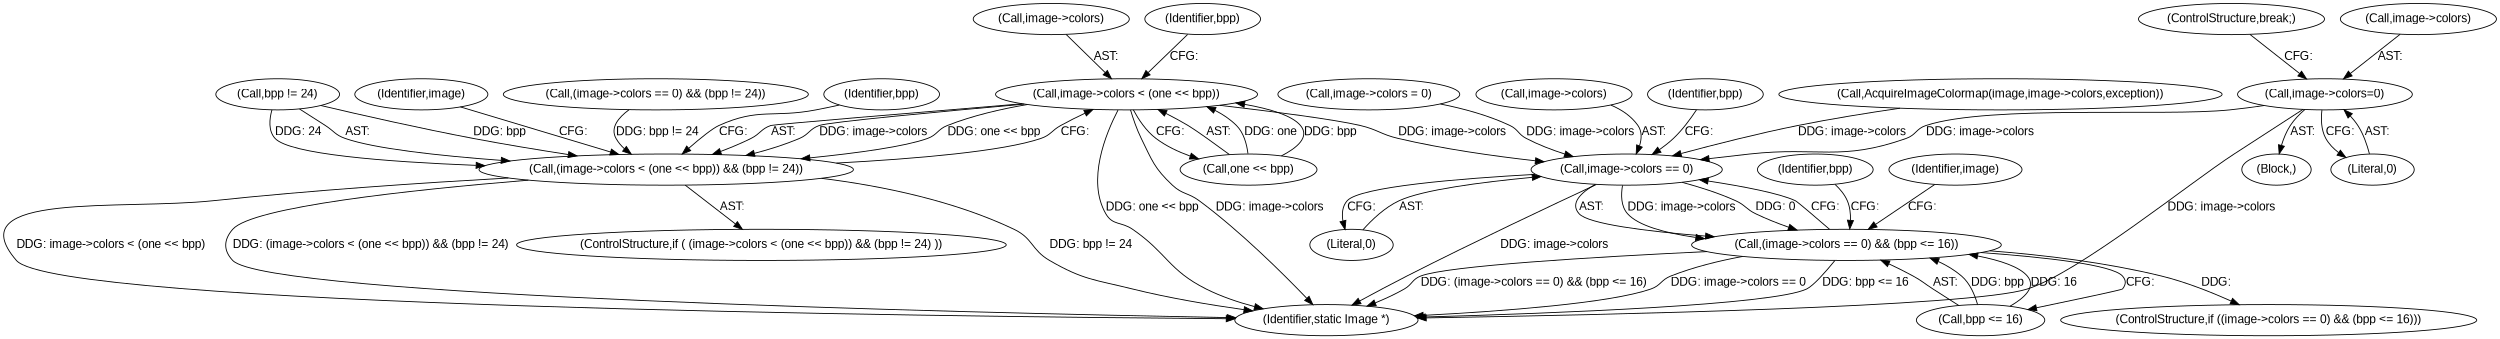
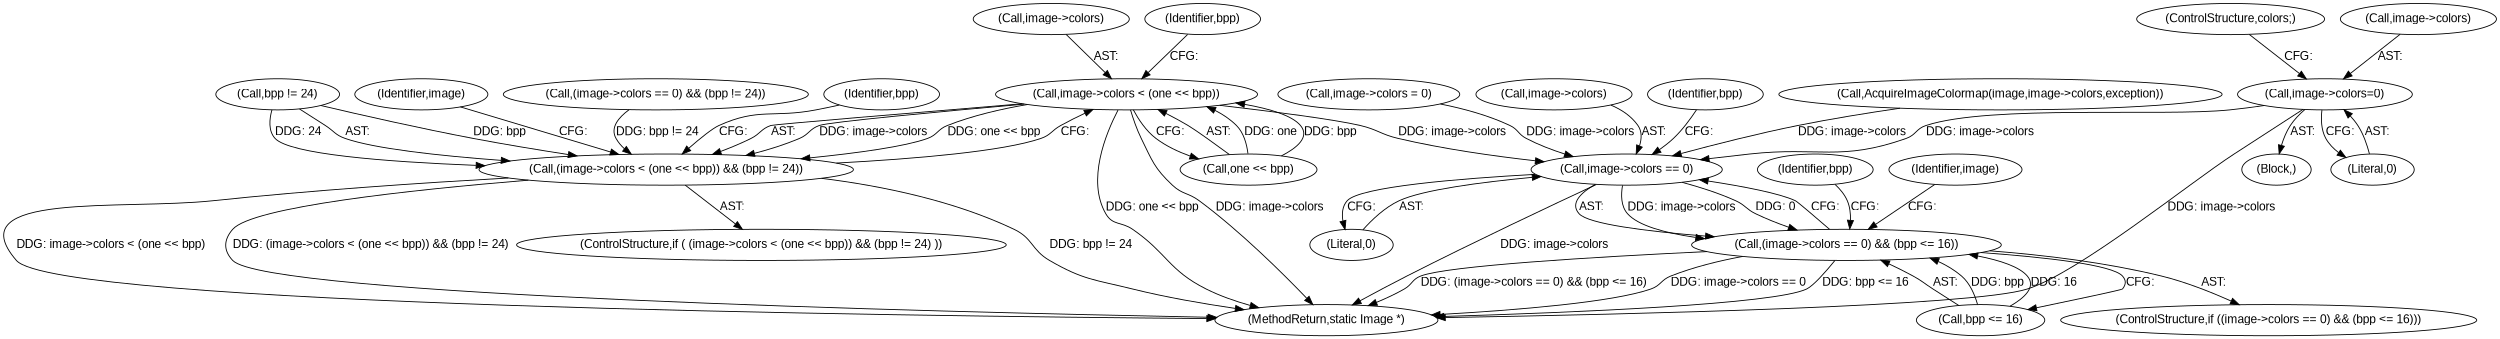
node "(ControlStructure,break;)": label "(ControlStructure,break;)" -> "(ControlStructure,colors;)"
edge "(Call,(image->colors == 0) && (bpp <= 16))" -> "(ControlStructure,if ((image->colors == 0) && (bpp <= 16)))": label "DDG: " -> "AST: "
node "(Identifier,static Image *)": label "(Identifier,static Image *)" -> "(MethodReturn,static Image *)"
